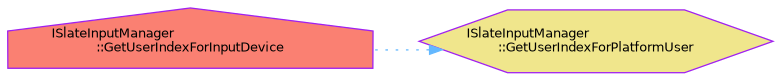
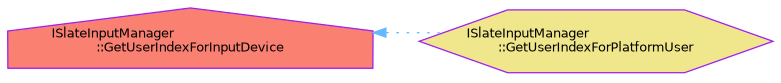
edge "ISlateInputManager ::GetUserIndexForInputDevice" -> "ISlateInputManager ::GetUserIndexForPlatformUser": reversed
